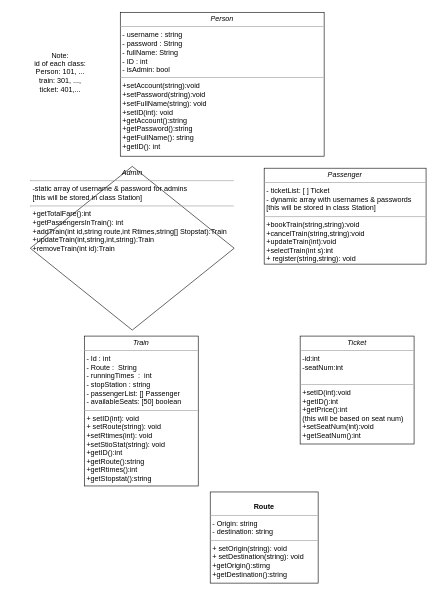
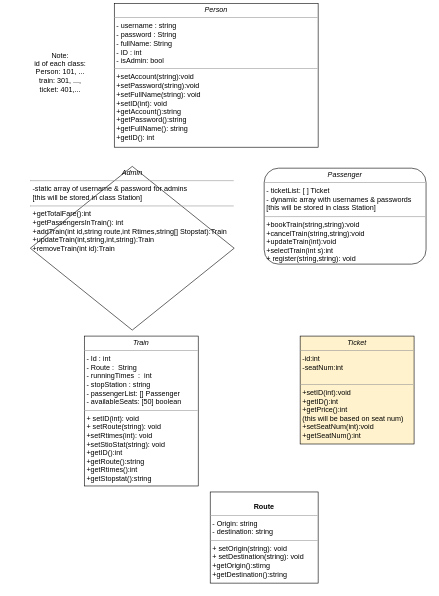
node "Person - username : string - password : String - fullName: String - ID : int - isAdmin: bool +setAccount(string):void +setPassword(string):void +setFullName(string): void +setID(int): void +getAccount():string +getPassword():string +getFullName(): string +getID(): int": moved (222, 84) -> (216, 75)
node "Passenger - ticketList: [ ] Ticket - dynamic array with usernames & passwords [this will be stored in class Station] +bookTrain(string,string):void +cancelTrain(string,string):void +updateTrain(int):void +selectTrain(int s):int + register(string,string): void": shape rectangle -> rounded rectangle
node "Ticket -id:int -seatNum:int +setID(int):void +getID():int +getPrice():int (this will be based on seat num) +setSeatNum(int):void +getSeatNum():int": fillcolor #ffffff -> #fff2cc
